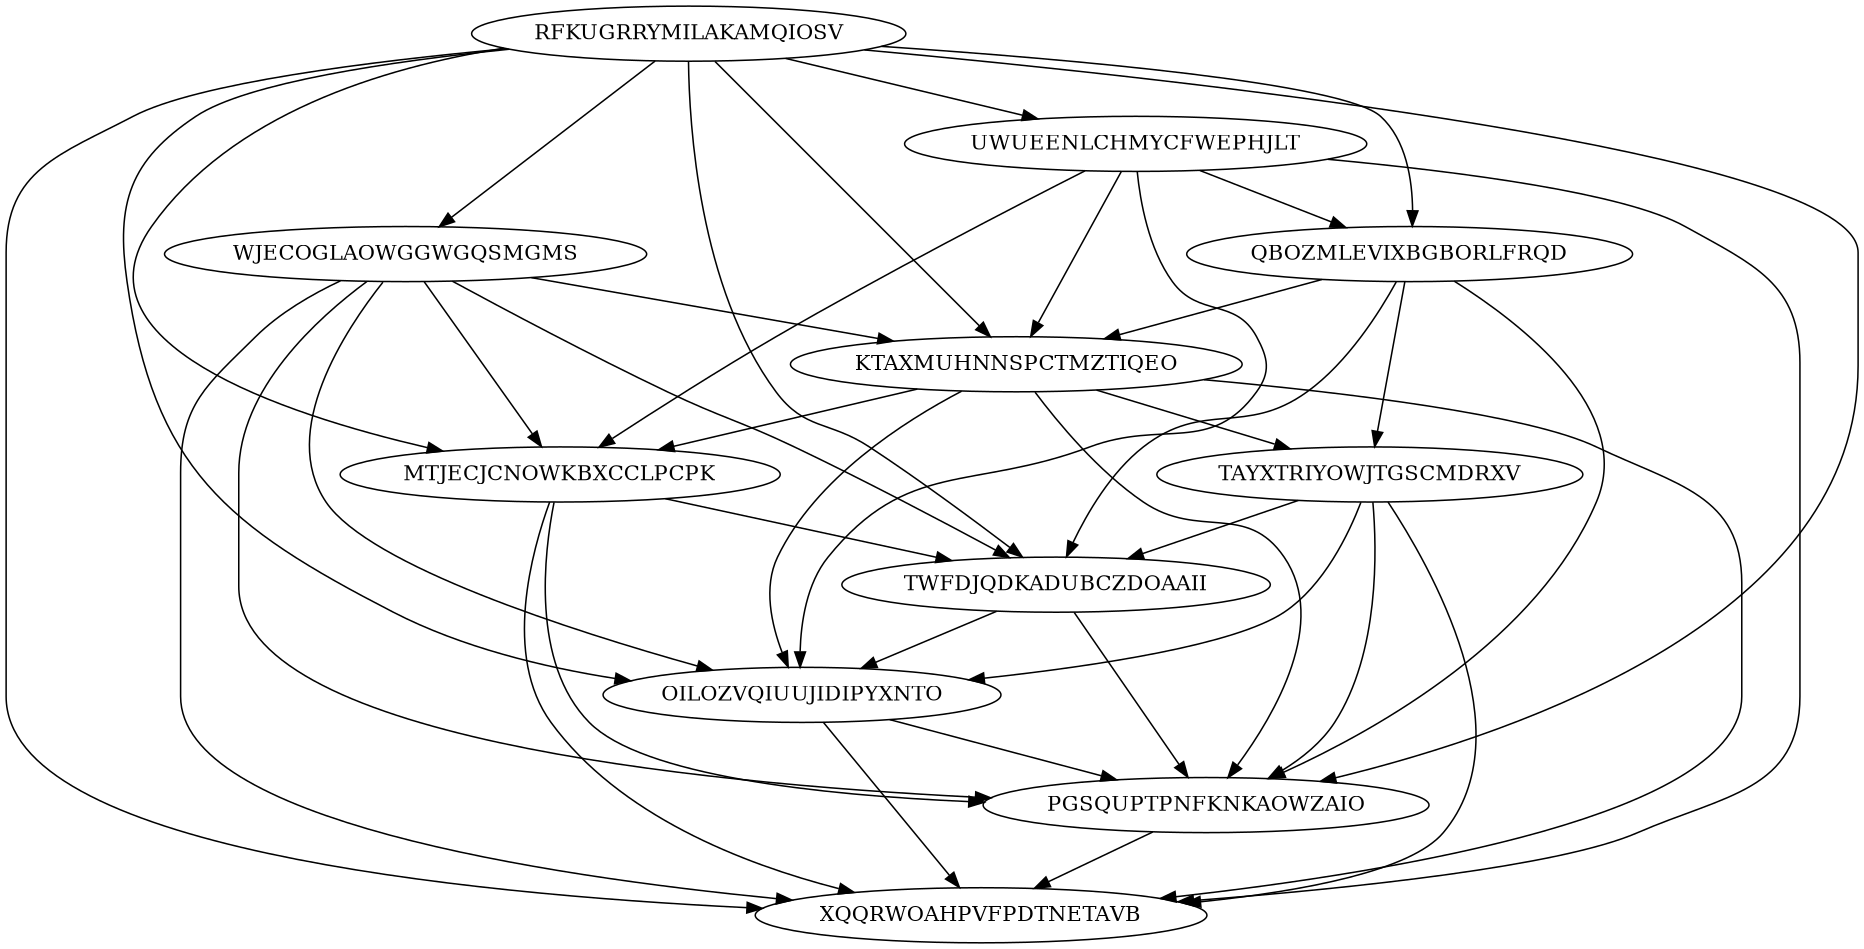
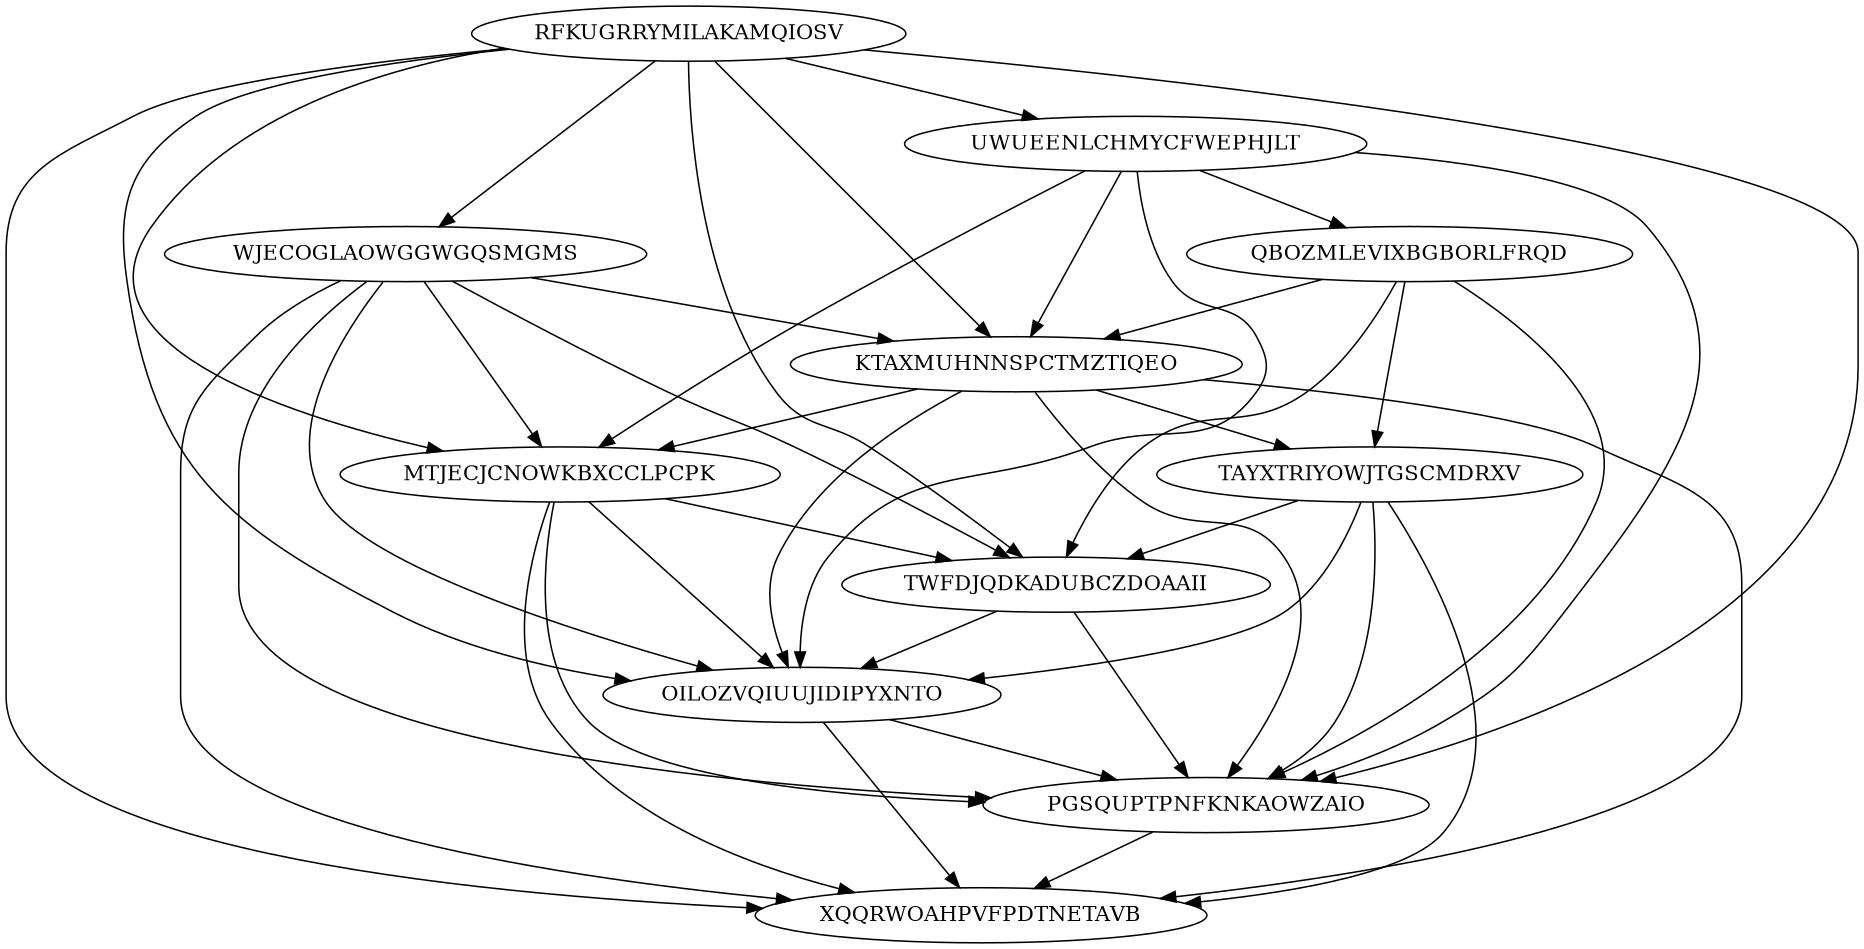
edge "RFKUGRRYMILAKAMQIOSV" -> "QBOZMLEVIXBGBORLFRQD": removed
edge "MTJECJCNOWKBXCCLPCPK" -> "OILOZVQIUUJIDIPYXNTO": added
edge "UWUEENLCHMYCFWEPHJLT" -> "XQQRWOAHPVFPDTNETAVB": now "UWUEENLCHMYCFWEPHJLT" -> "PGSQUPTPNFKNKAOWZAIO"
